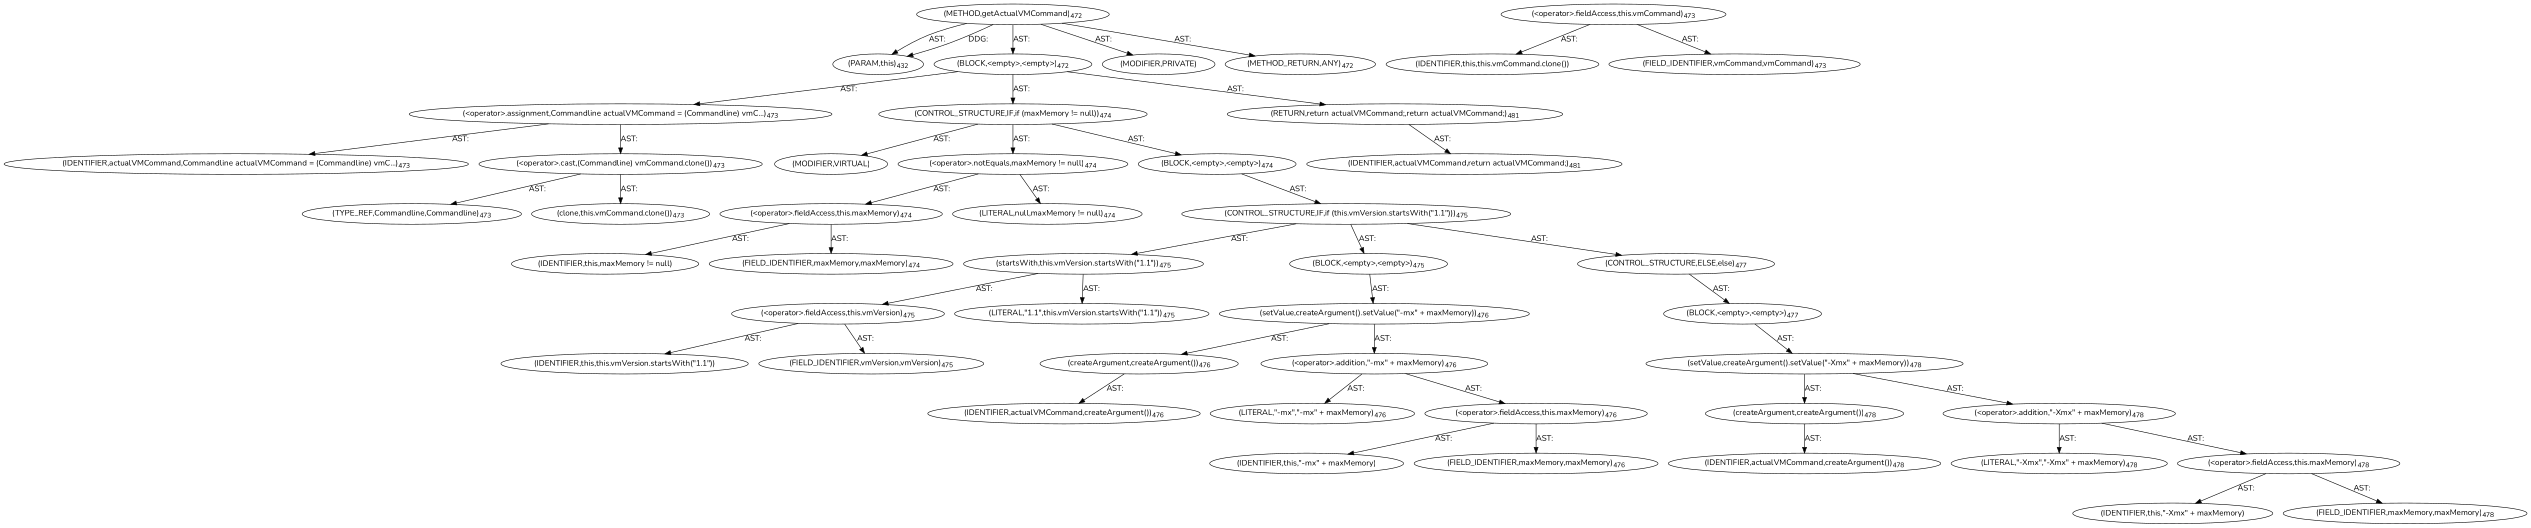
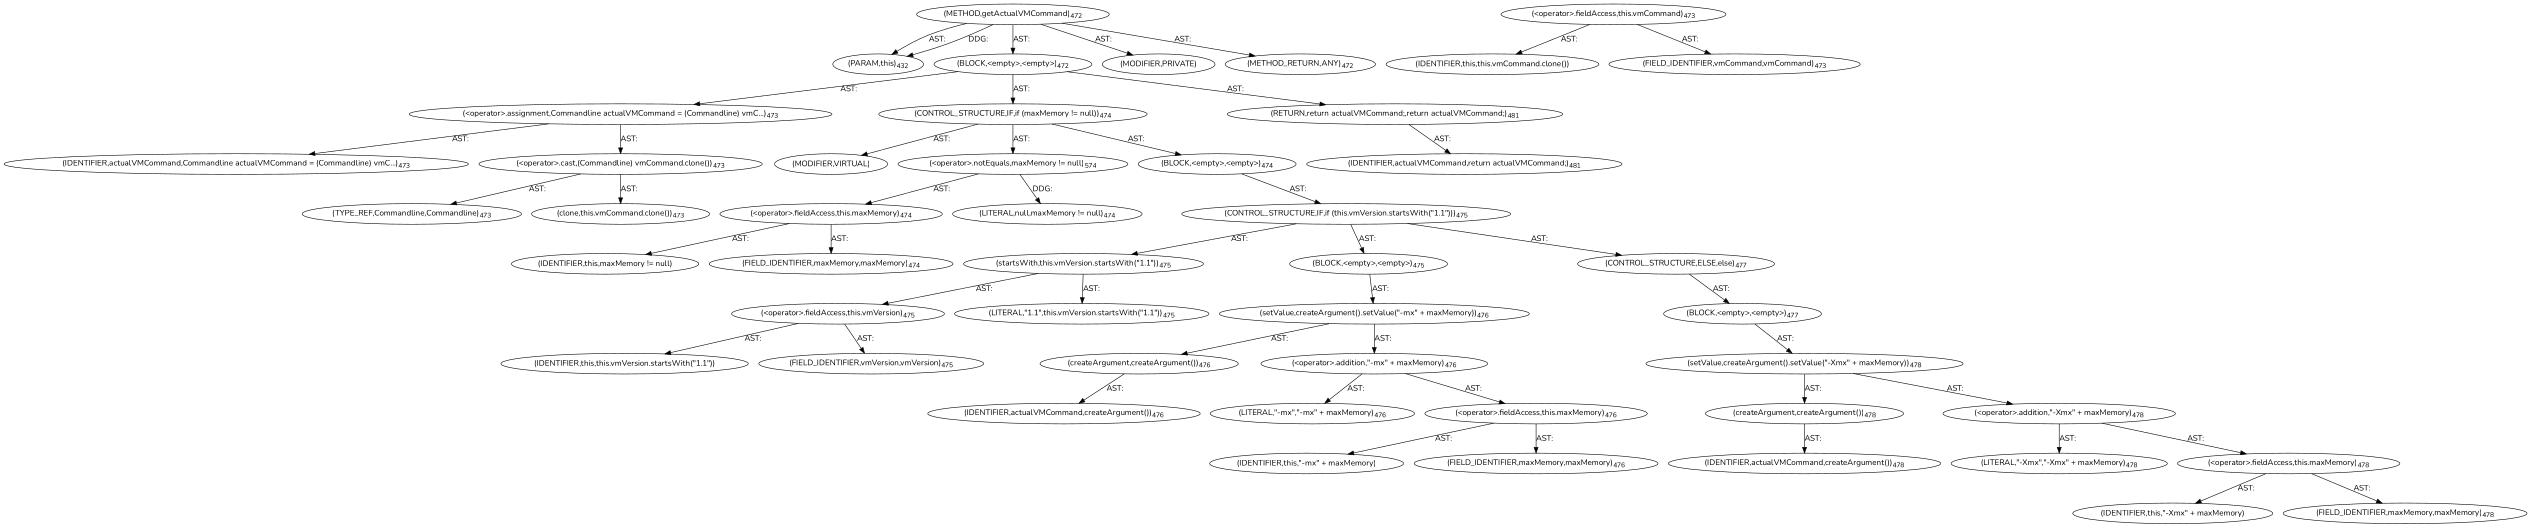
node "(<operator>.notEquals,maxMemory != null)": text "474" -> "574"
edge "(<operator>.notEquals,maxMemory != null)" -> "(LITERAL,null,maxMemory != null)": label "AST: " -> "DDG: "
